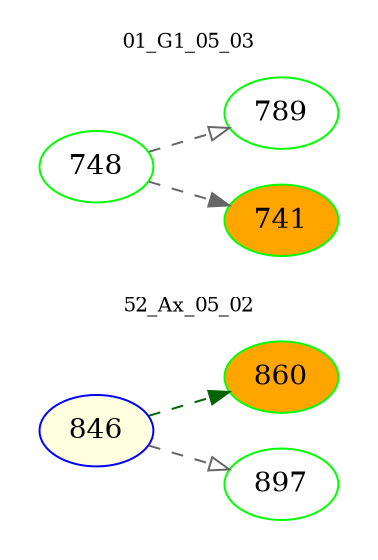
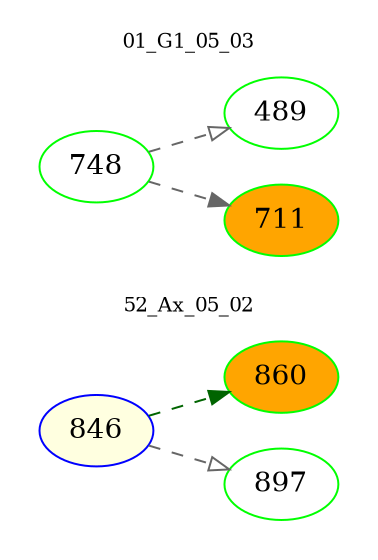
node "789": label "789" -> "489"
node "741": label "741" -> "711"
